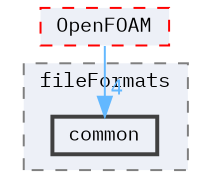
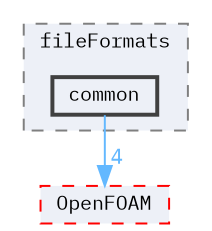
edge "OpenFOAM" -> "common": reversed
